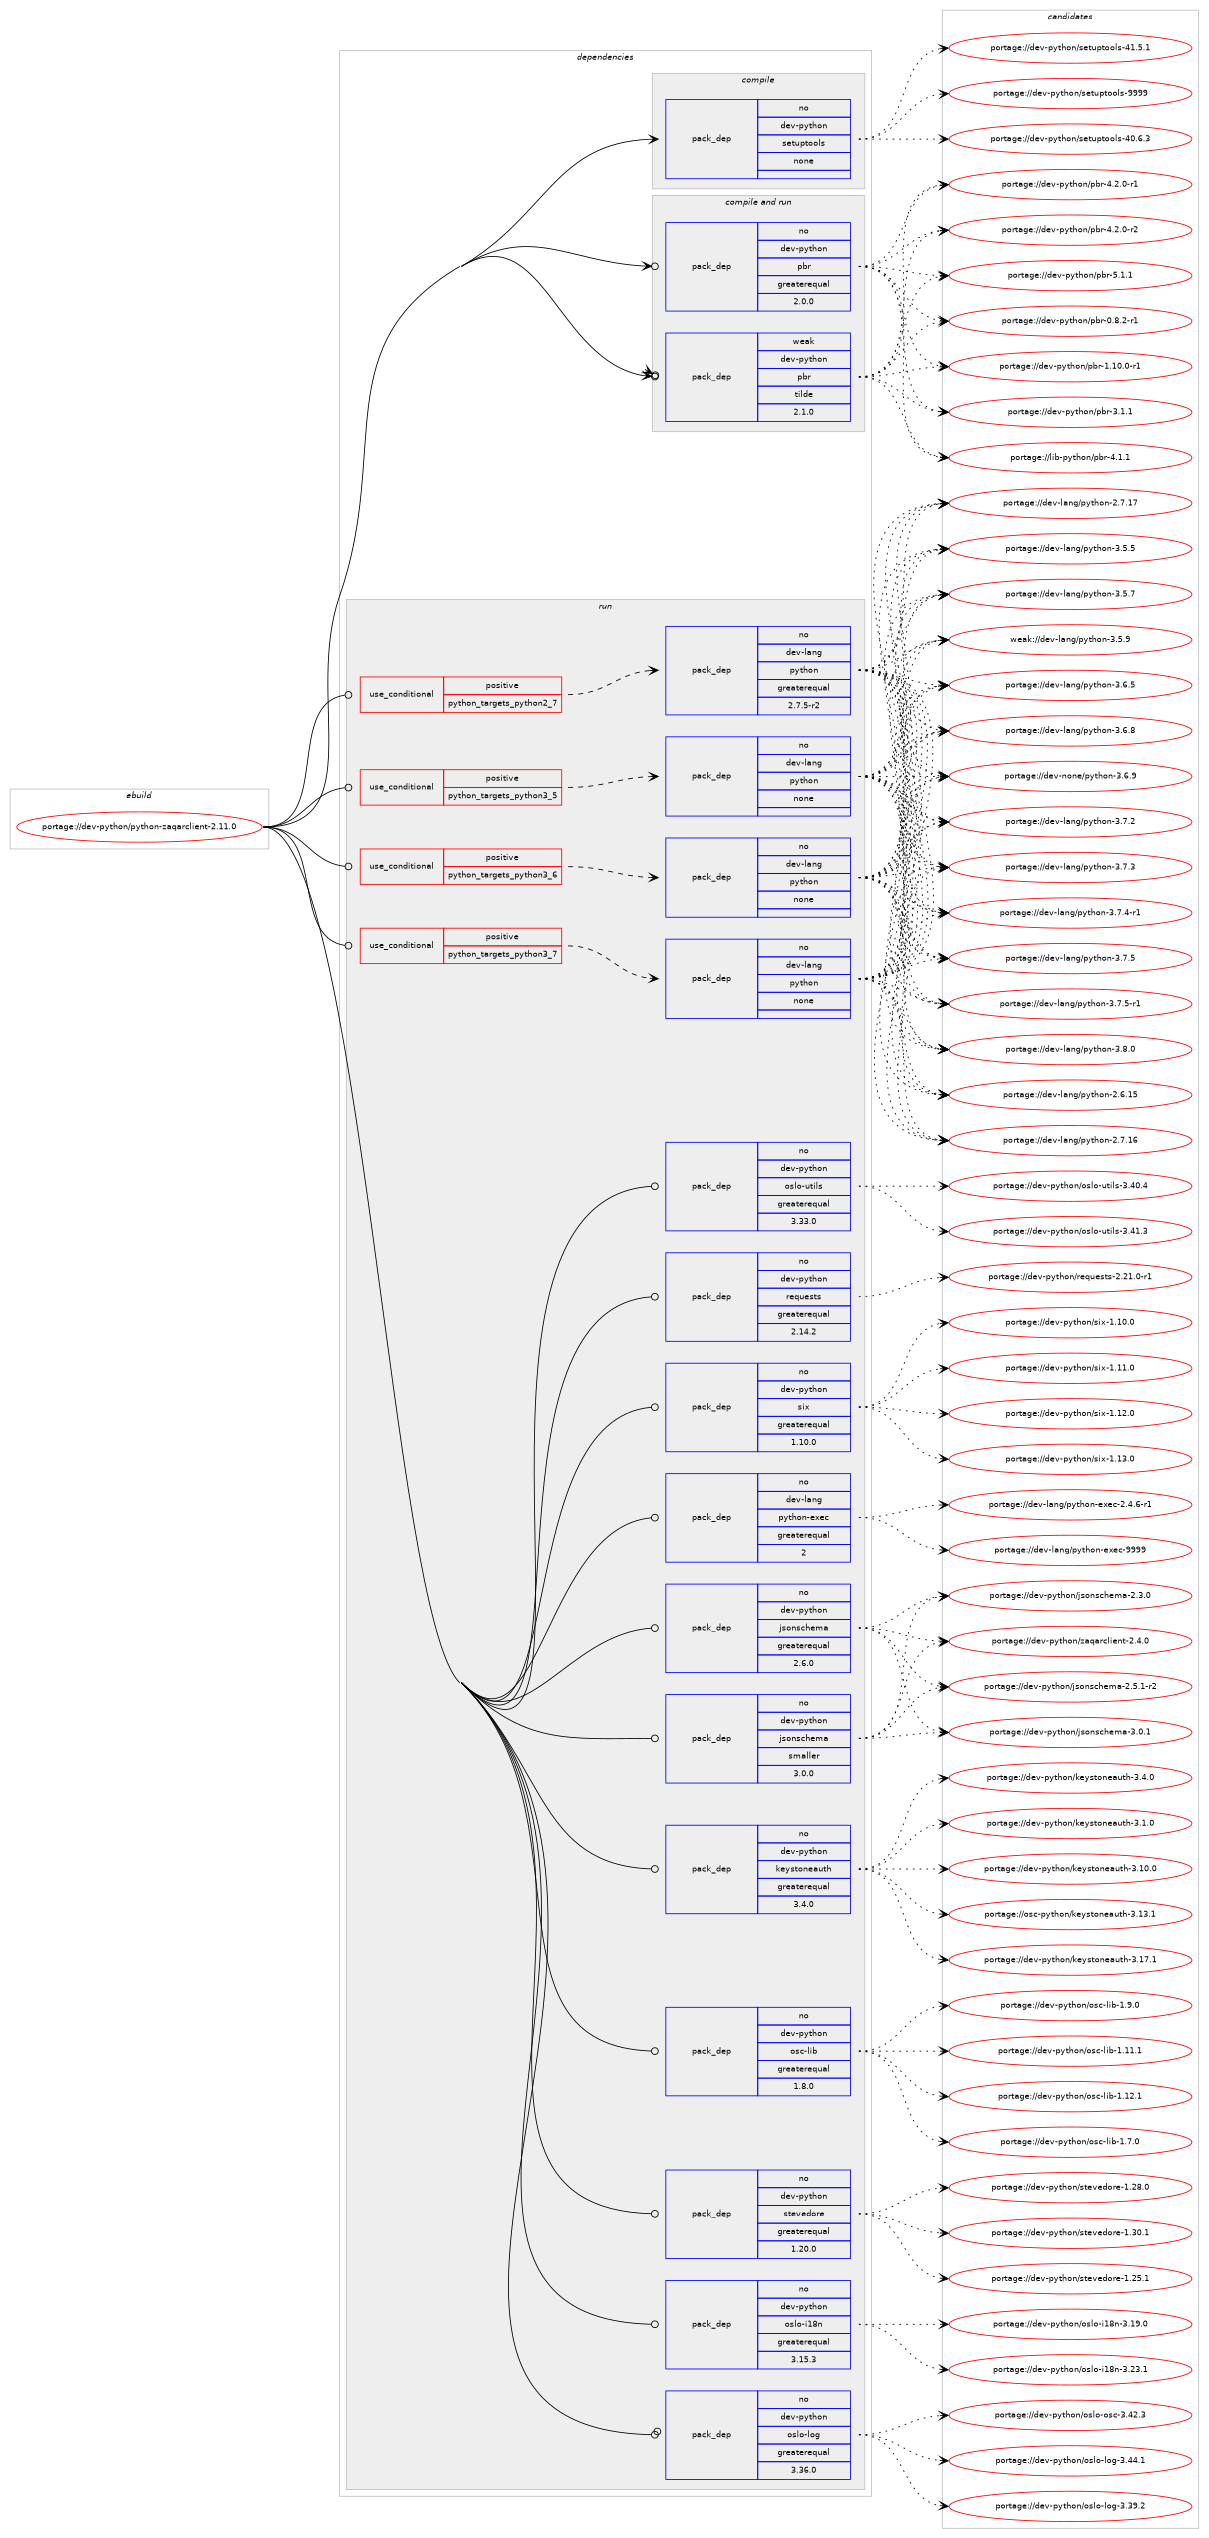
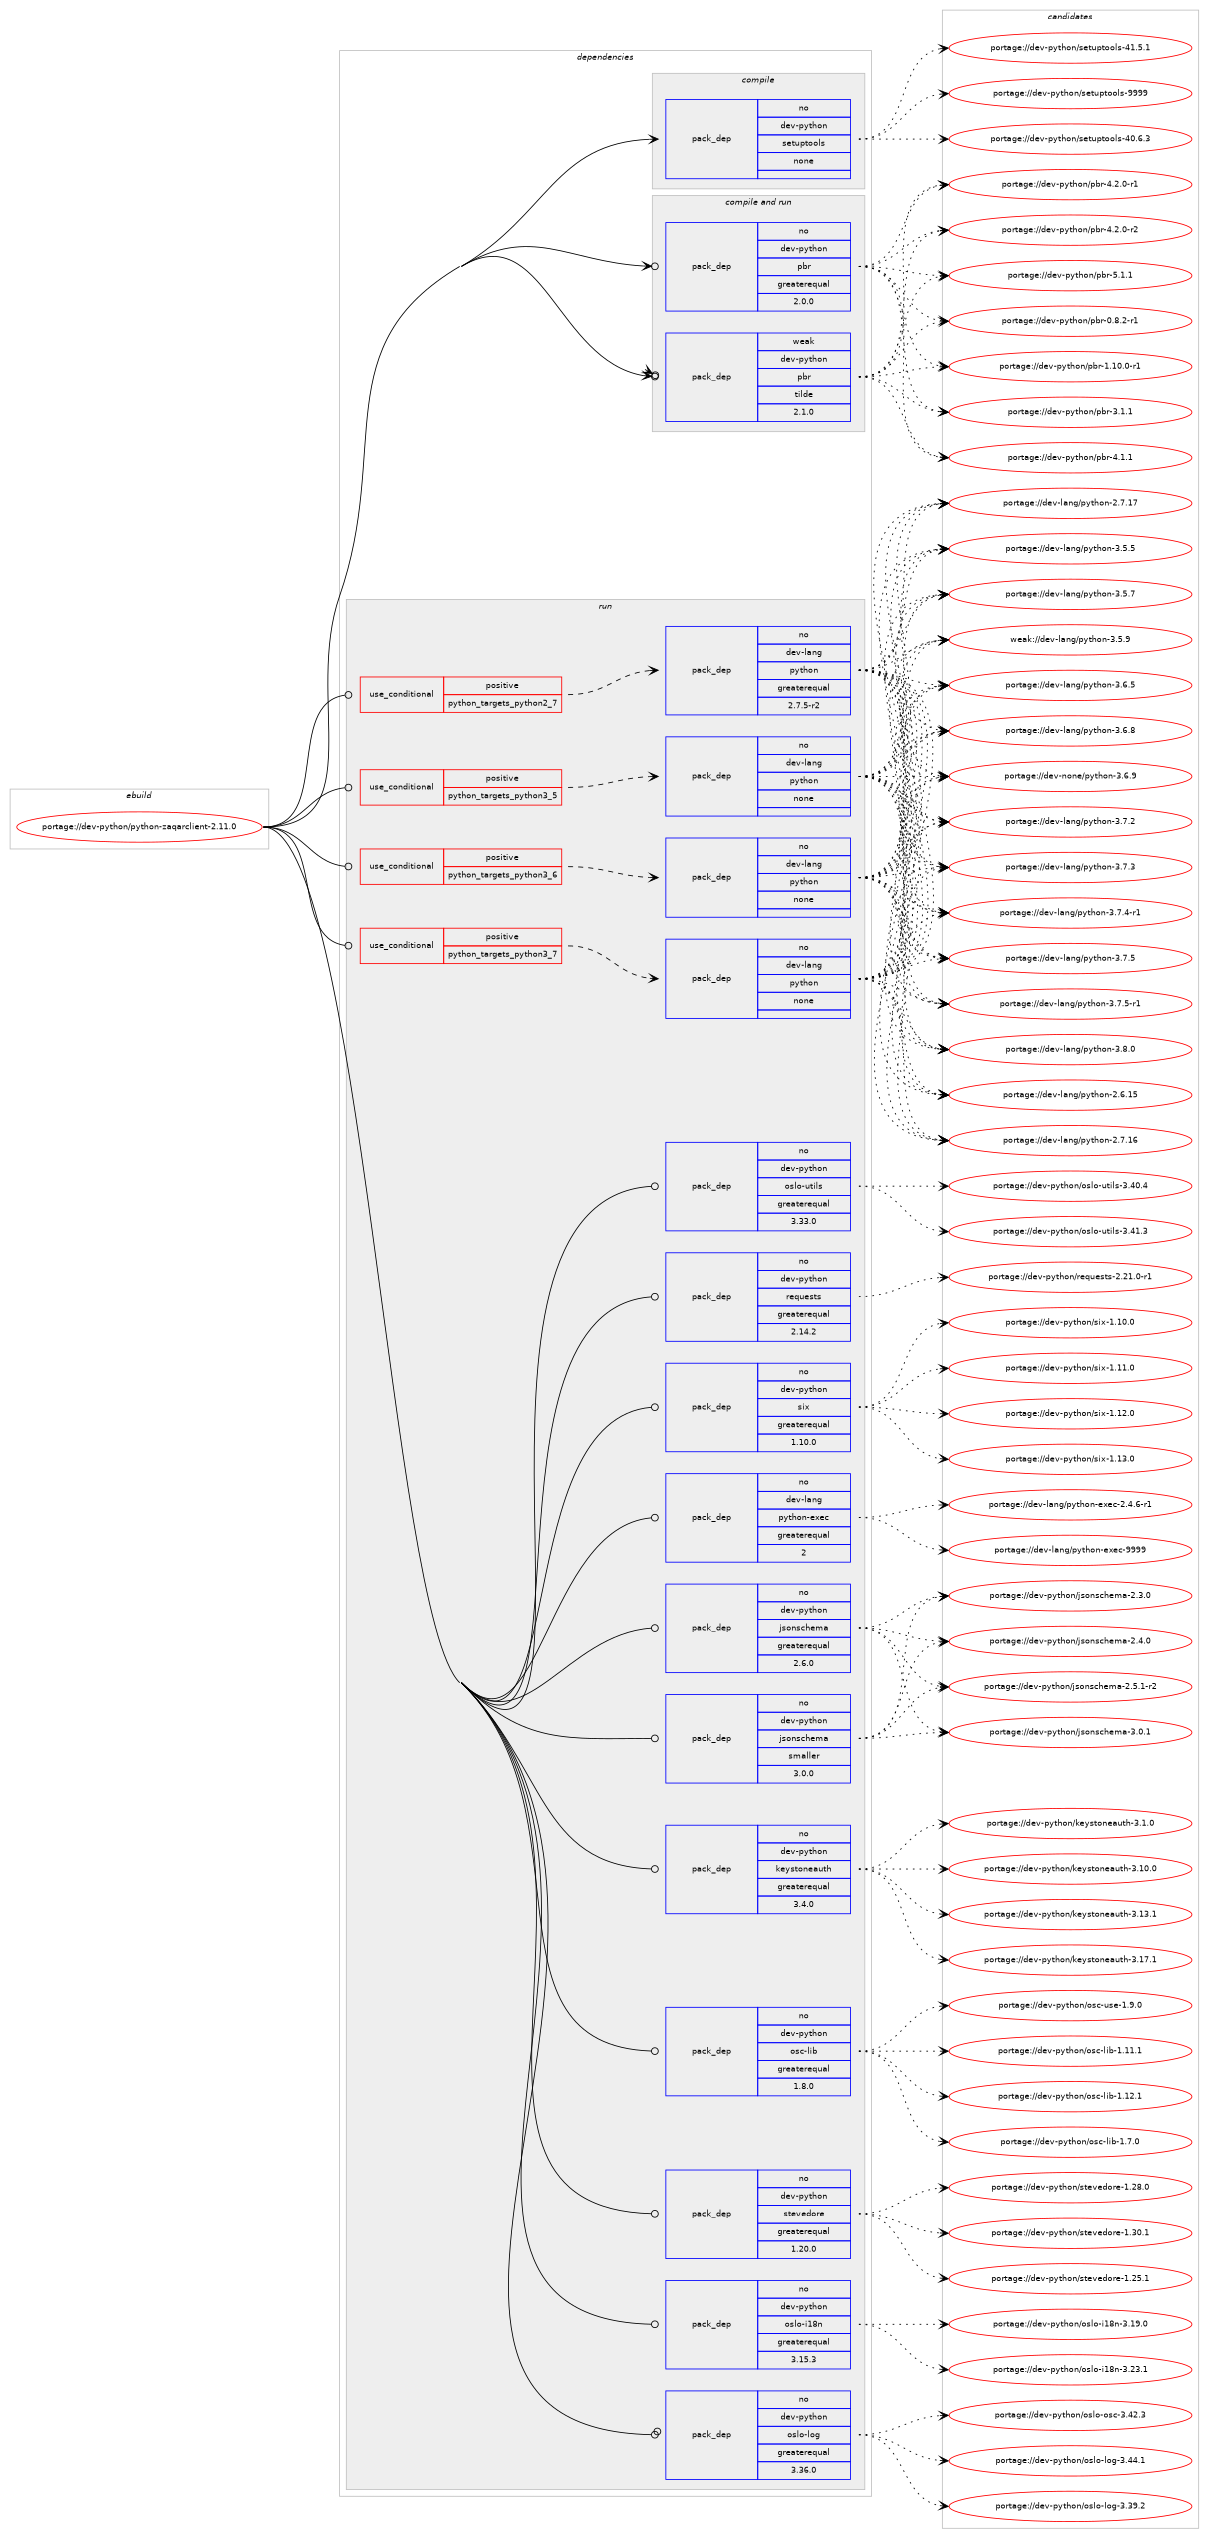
node "portage://lib-python/pbr-4.1.1": label "portage://lib-python/pbr-4.1.1" -> "portage://dev-python/pbr-4.1.1"
node "portage://dev-python/zaqarclient-2.4.0": label "portage://dev-python/zaqarclient-2.4.0" -> "portage://dev-python/jsonschema-2.4.0"
node "portage://dev-python/keystoneauth-3.4.0": removed
node "portage://osc-python/keystoneauth-3.13.1": label "portage://osc-python/keystoneauth-3.13.1" -> "portage://dev-python/keystoneauth-3.13.1"
node "portage://dev-python/osc-lib-1.9.0": label "portage://dev-python/osc-lib-1.9.0" -> "portage://dev-python/osc-use-1.9.0"
